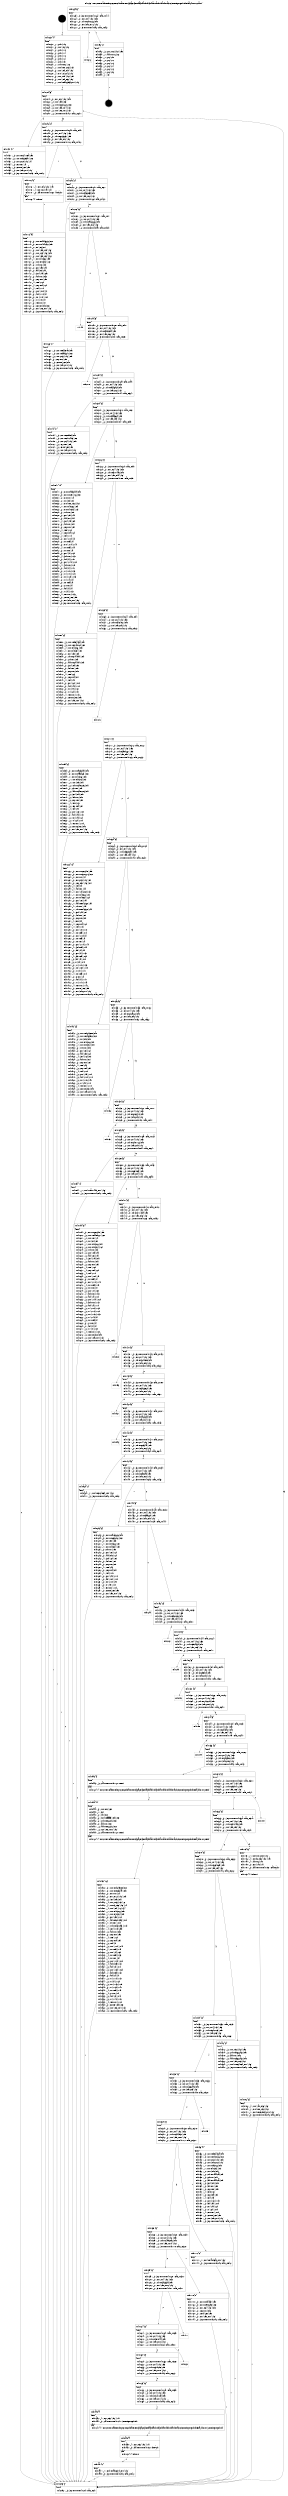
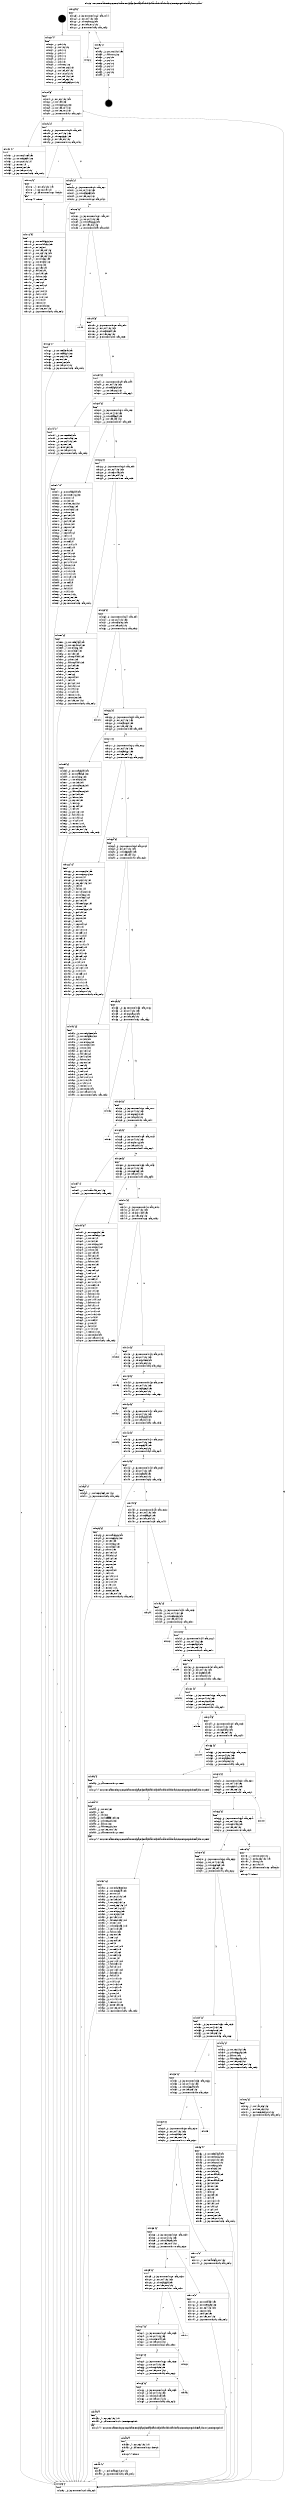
node "0x40207e": removed
node "0x401358 [25]": added
node "0x401ab3": added
